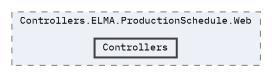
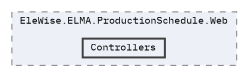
cluster "Controllers.ELMA.ProductionSchedule.Web": label "Controllers.ELMA.ProductionSchedule.Web" -> "EleWise.ELMA.ProductionSchedule.Web"
